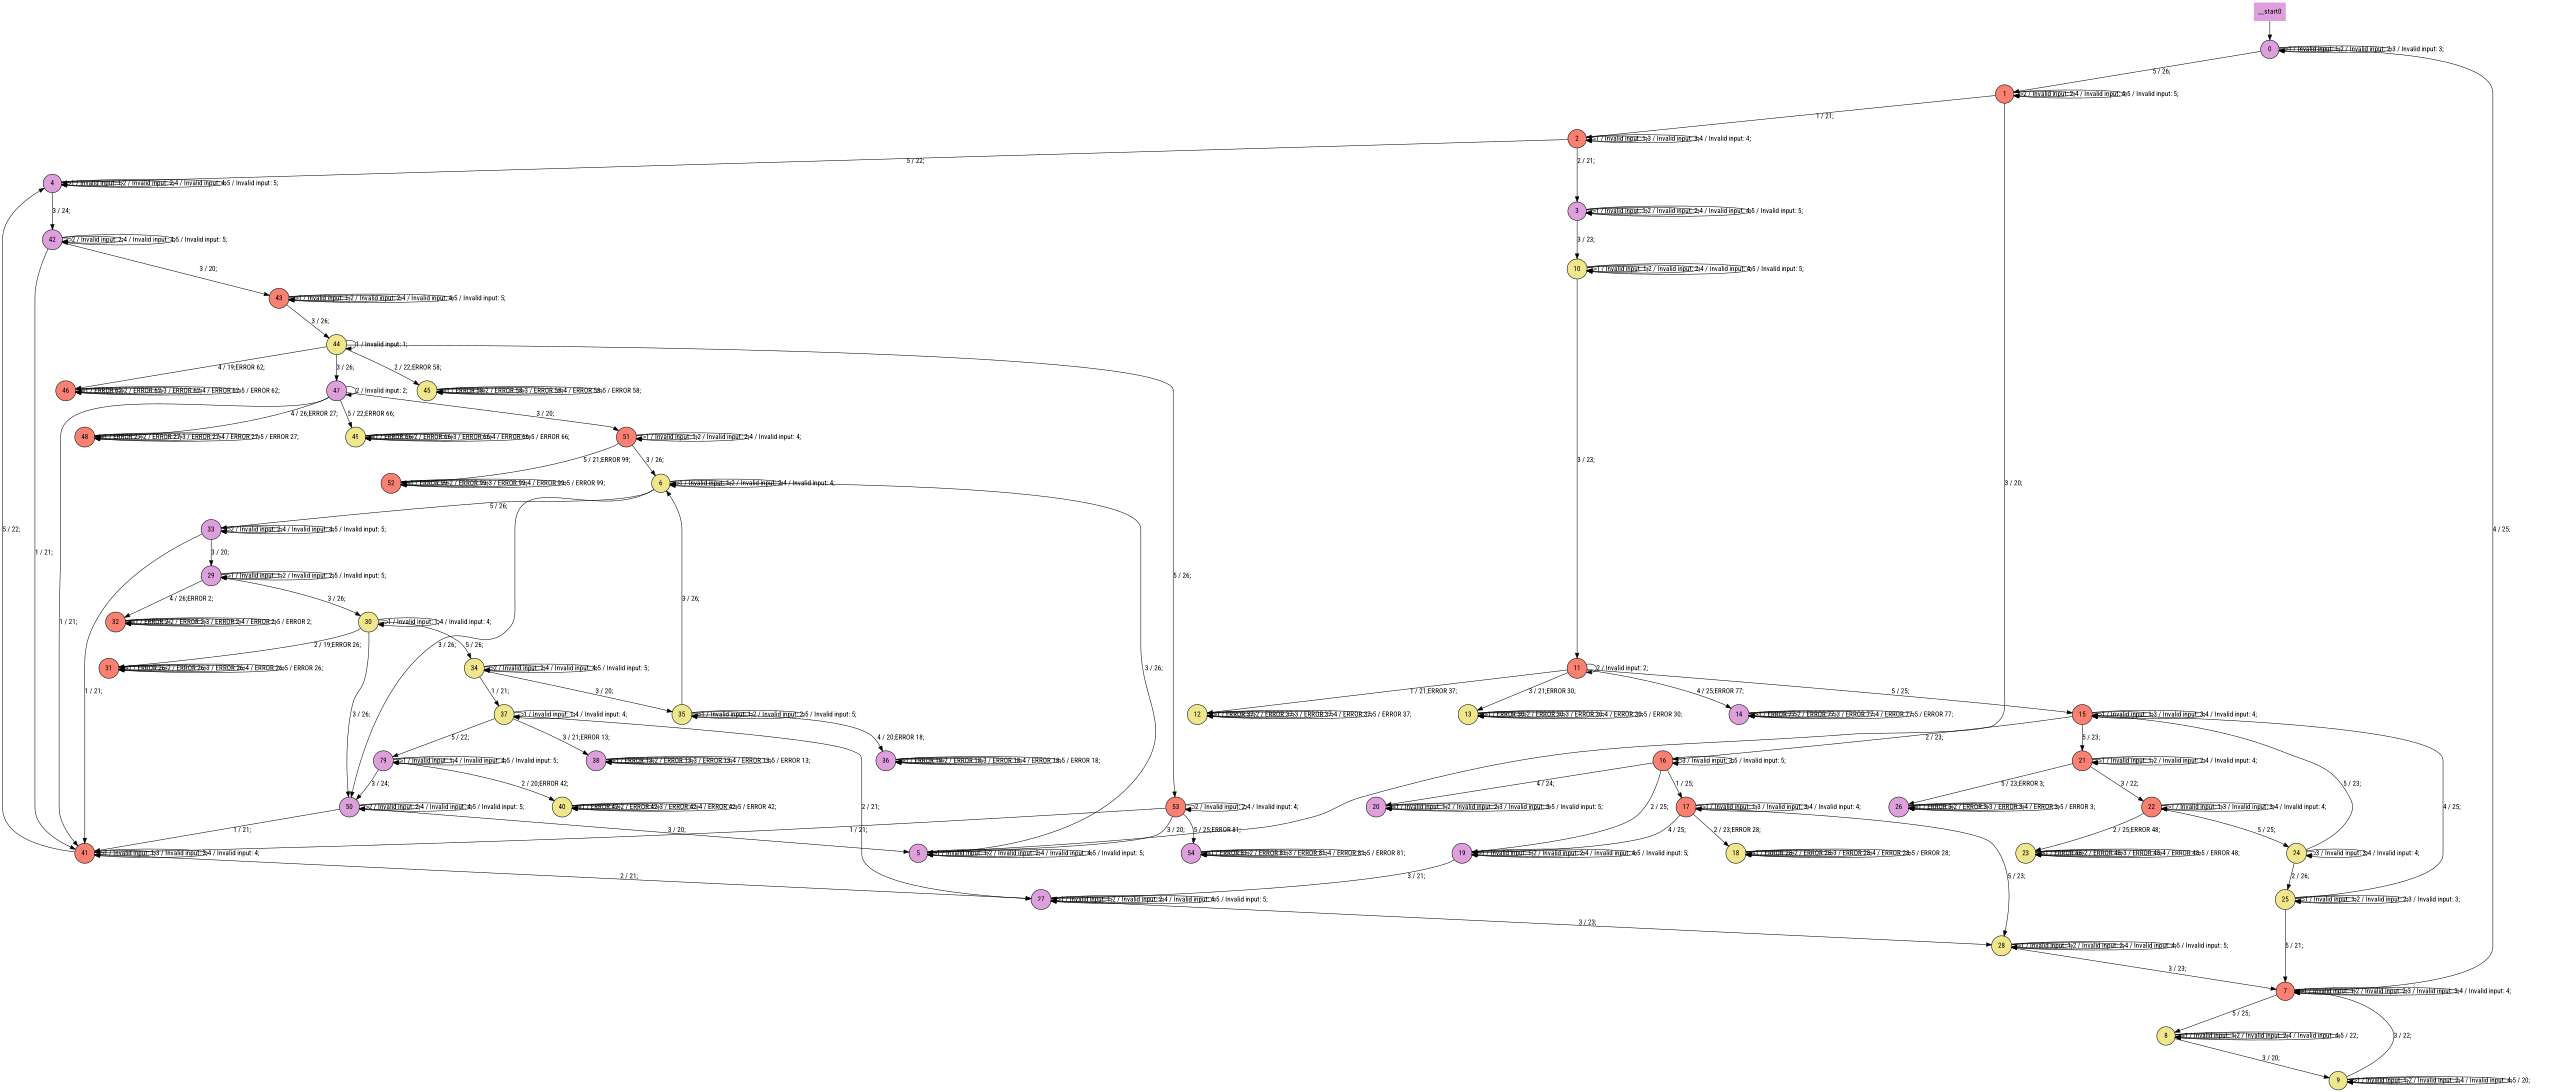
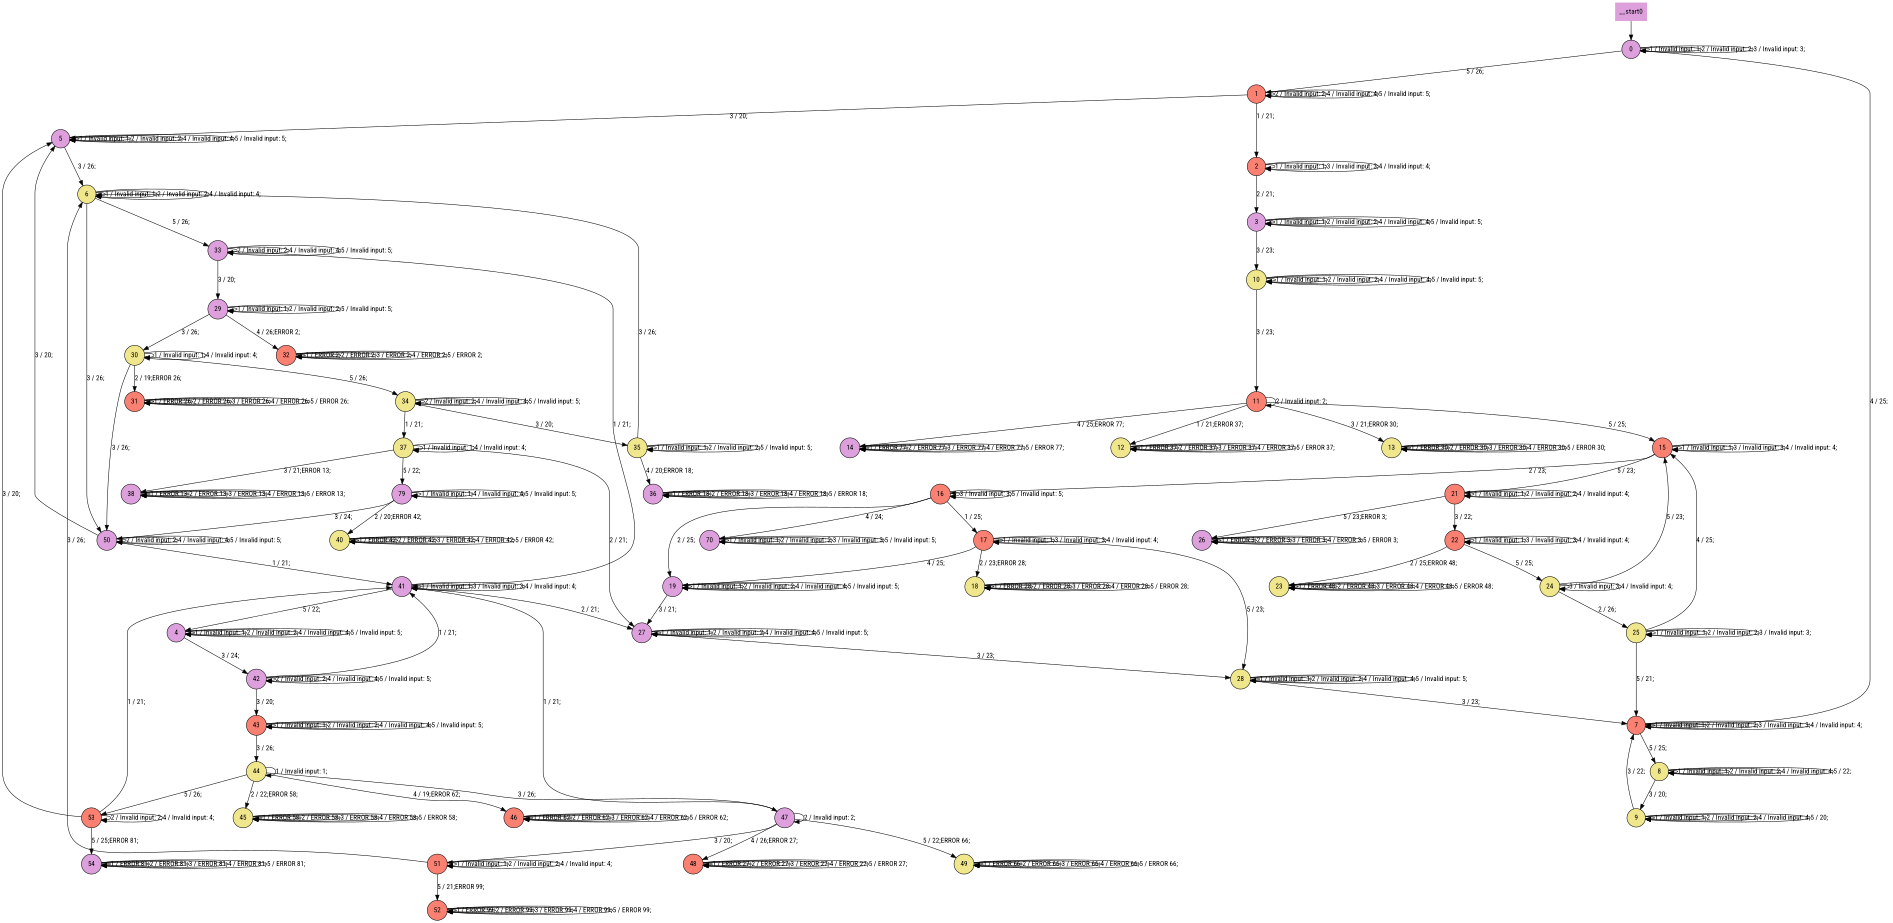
edge "2" -> "4": removed, label "5 / 22;"
node "20": label "20" -> "70"
node "41": fillcolor salmon -> plum
